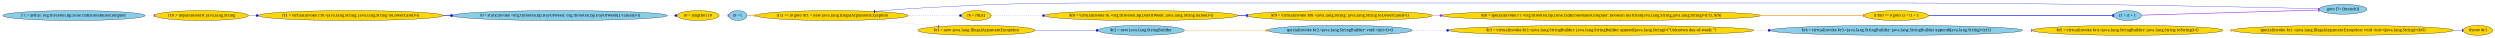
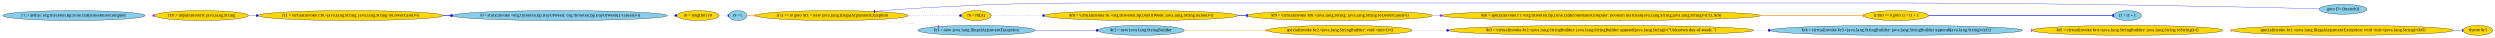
edge "i1 = i1 + 1" -> "goto [?= (branch)]": removed
edge "r7 := @this: org.threeten.bp.zone.TzdbZoneRulesCompiler" -> "r10 := @parameter0: java.lang.String": arrowhead tee -> dot
edge "i0 = lengthof r0" -> "i9 = 0": color purple -> blue
node "$r1 = new java.lang.IllegalArgumentException": fillcolor gold -> skyblue
node "specialinvoke $r2.<java.lang.StringBuilder: void <init>()>()": fillcolor skyblue -> gold
